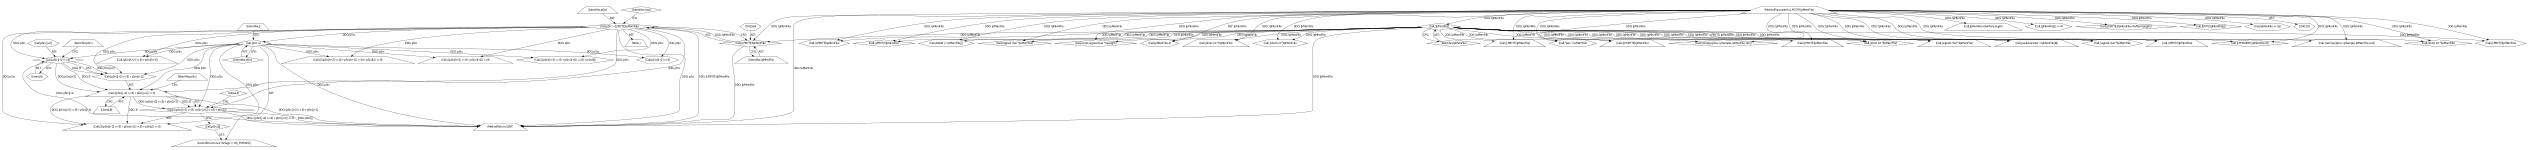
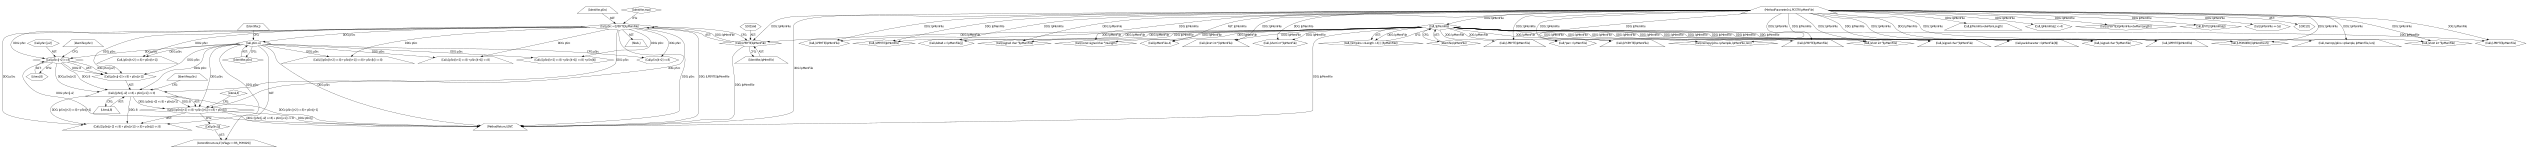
edge "(Call,!lpMemFile)" -> "(Call,(LPDWORD)(lpMemFile+5))": label "LPBYTE: lpMemFile" -> "DDG: lpMemFile"
node "(Call,((int)pIns->nLength < 4) || (!lpMemFile))": added
edge "(Call,pSrc++)" -> "(Call,pSrc[k+2] << 8)": label "DDG: pSrc" -> "CFG: pSrc"
